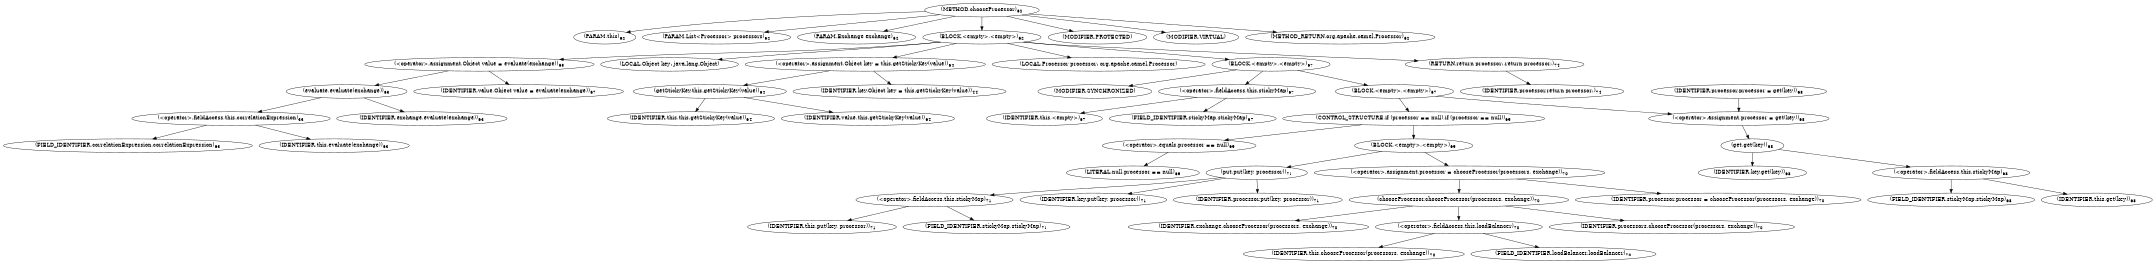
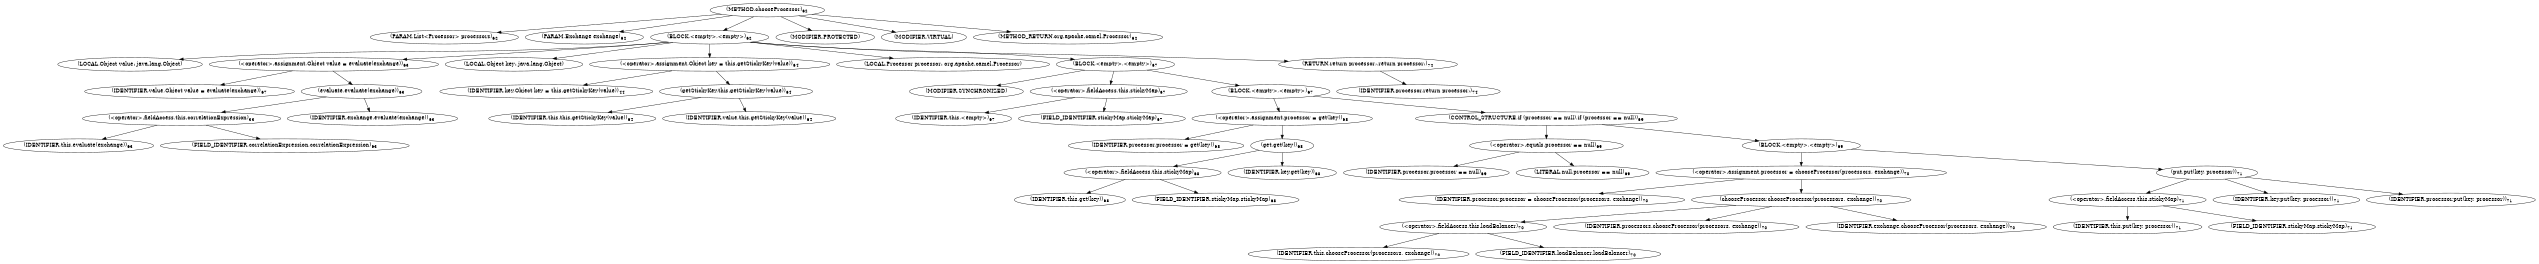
node "(PARAM,this)": removed
node "(LOCAL,Object value: java.lang.Object)": added
edge "(IDENTIFIER,processor,processor = get(key))" -> "(<operator>.assignment,processor = get(key))": reversed
node "(IDENTIFIER,processor,processor == null)": added
